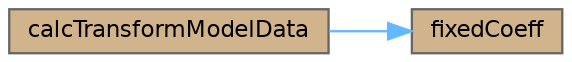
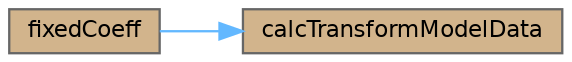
edge "calcTransformModelData" -> "fixedCoeff": reversed
